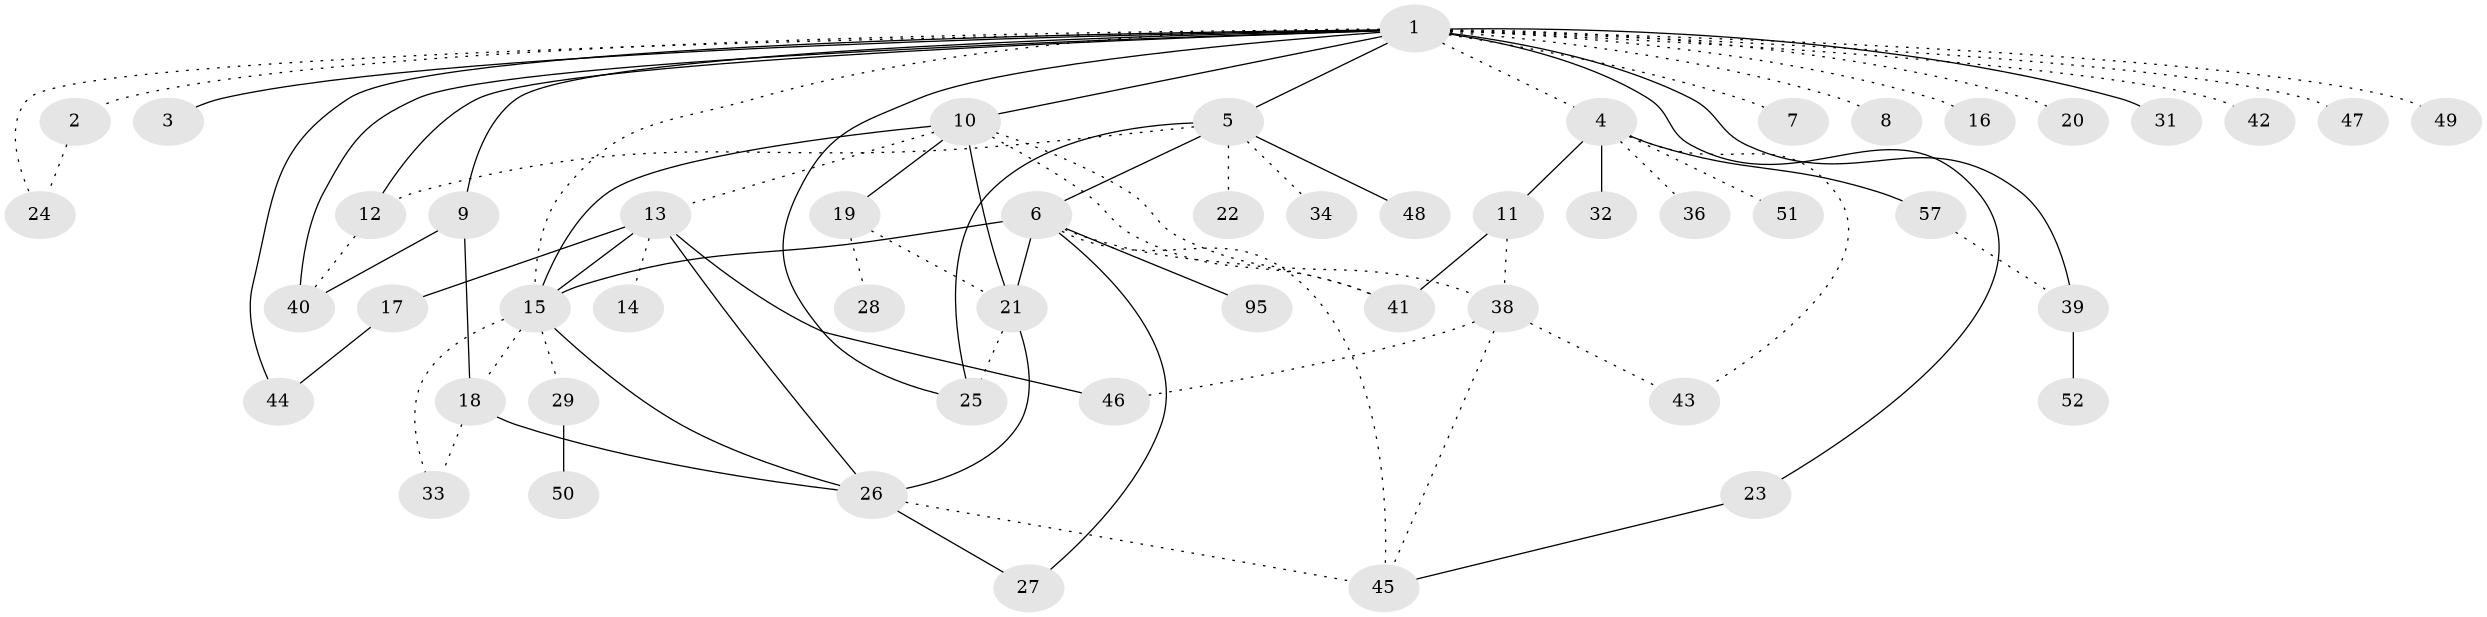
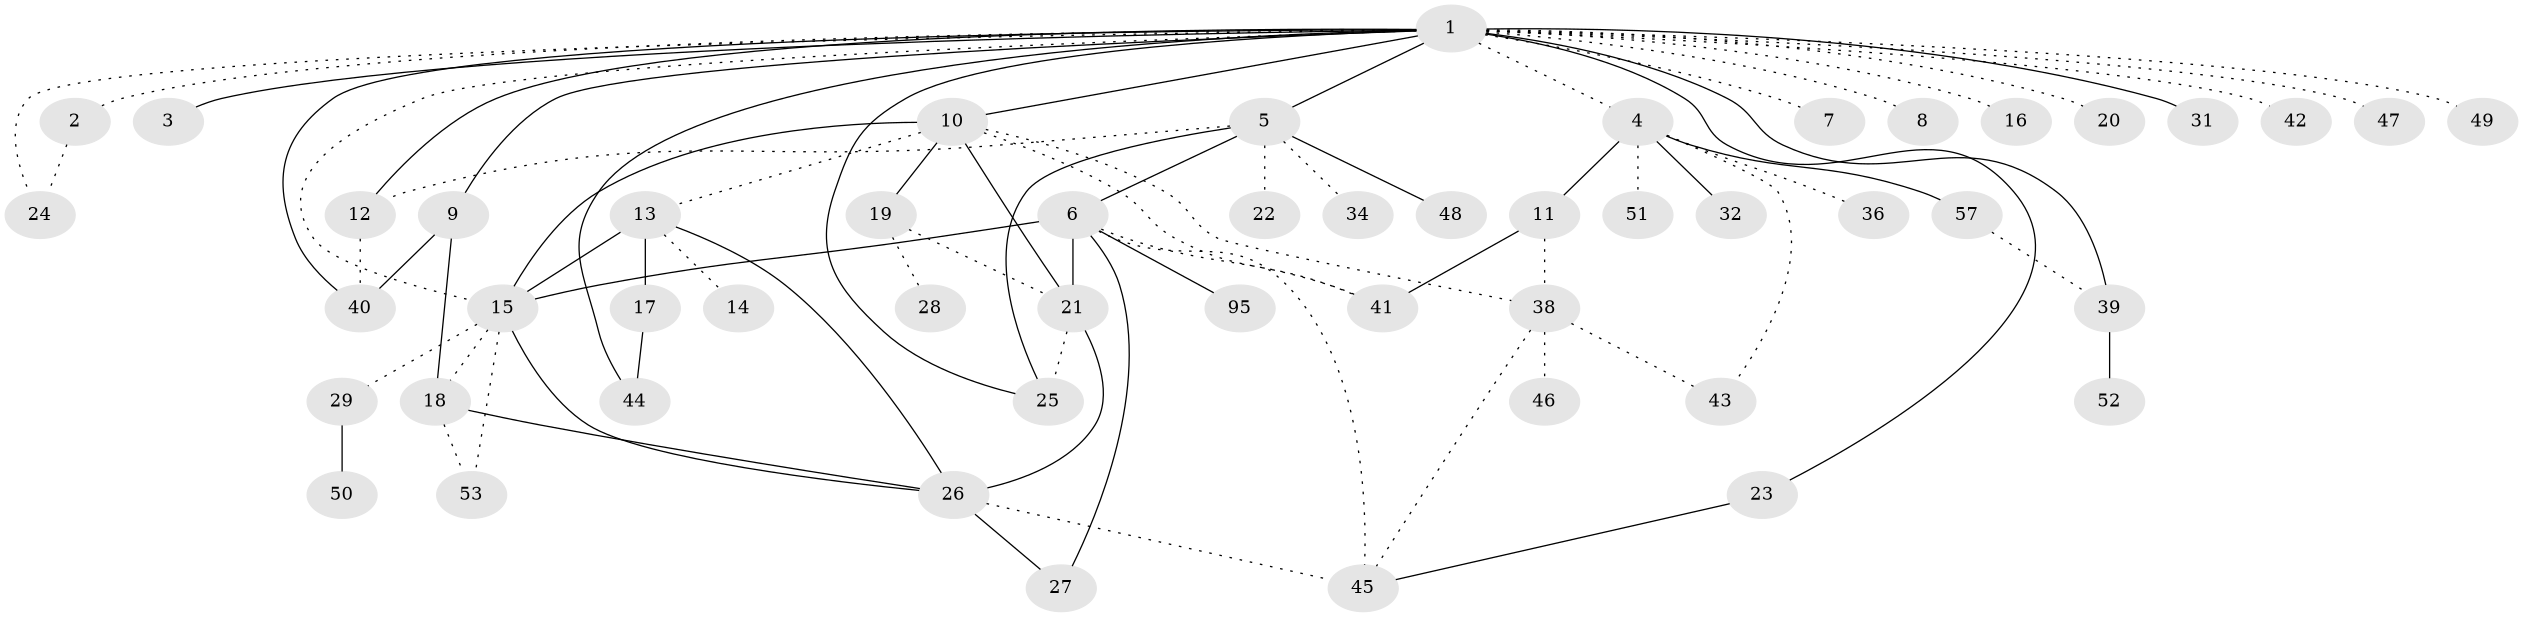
edge "13" -- "46": removed
node "33": label "33" -> "53"
